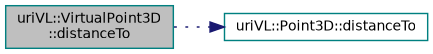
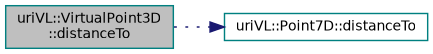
node "uriVL::Point3D::distanceTo": label "uriVL::Point3D::distanceTo" -> "uriVL::Point7D::distanceTo"
